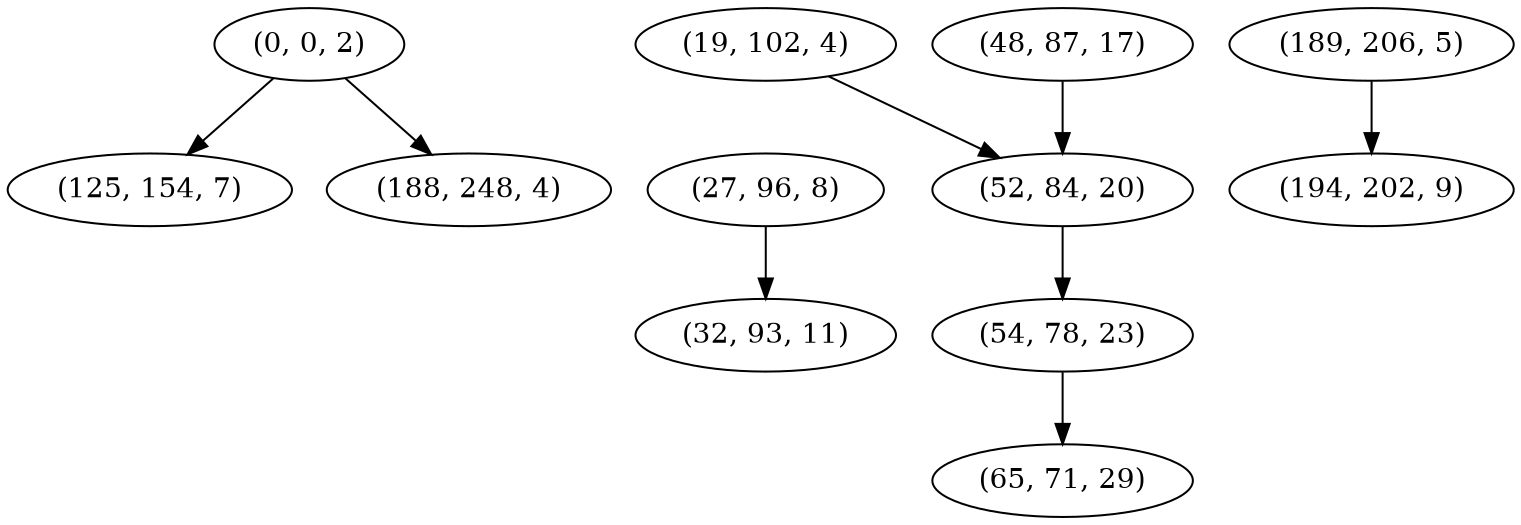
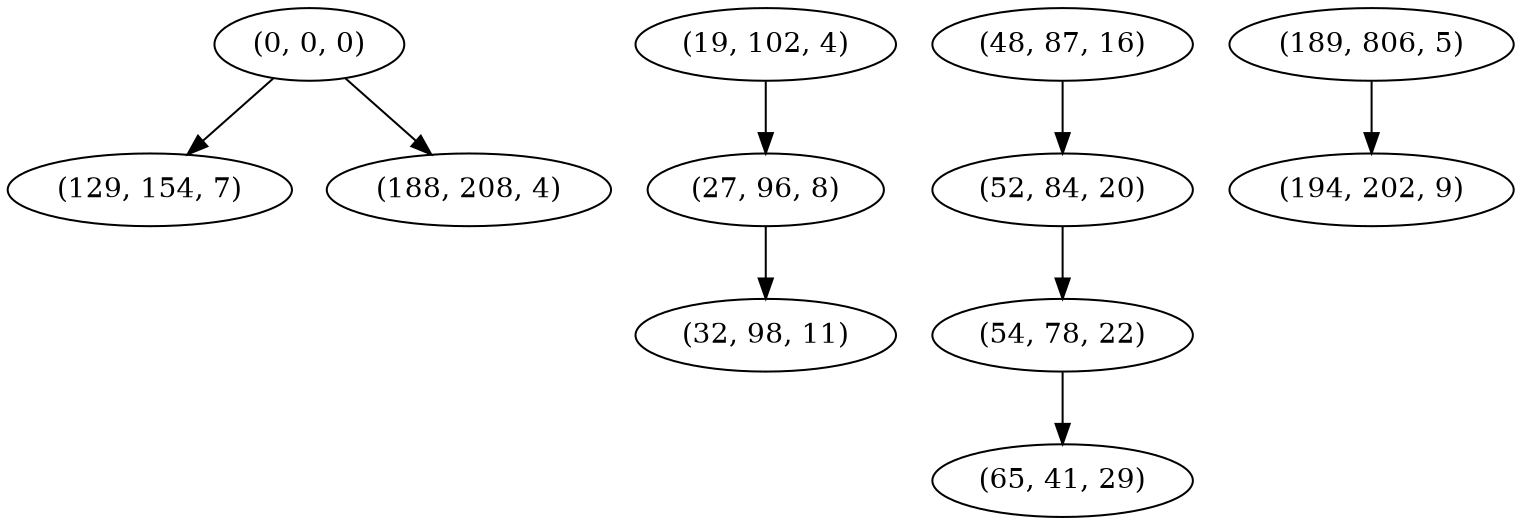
node "(0, 0, 2)": label "(0, 0, 2)" -> "(0, 0, 0)"
node "(48, 87, 17)": label "(48, 87, 17)" -> "(48, 87, 16)"
node "(189, 206, 5)": label "(189, 206, 5)" -> "(189, 806, 5)"
edge "(19, 102, 4)" -> "(52, 84, 20)": now "(19, 102, 4)" -> "(27, 96, 8)"
node "(125, 154, 7)": label "(125, 154, 7)" -> "(129, 154, 7)"
node "(188, 248, 4)": label "(188, 248, 4)" -> "(188, 208, 4)"
node "(32, 93, 11)": label "(32, 93, 11)" -> "(32, 98, 11)"
node "(54, 78, 23)": label "(54, 78, 23)" -> "(54, 78, 22)"
node "(65, 71, 29)": label "(65, 71, 29)" -> "(65, 41, 29)"
